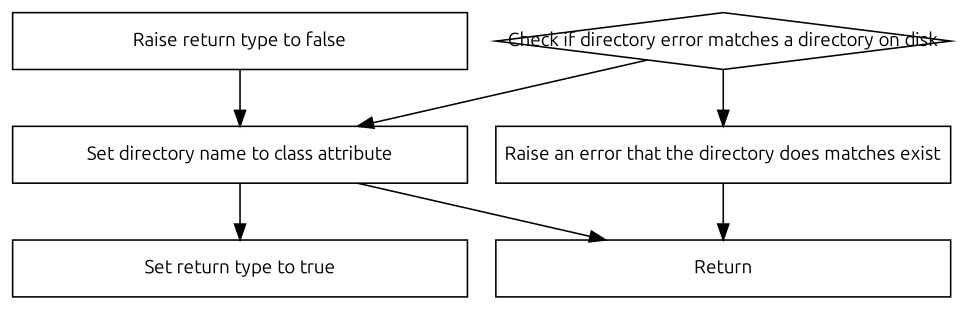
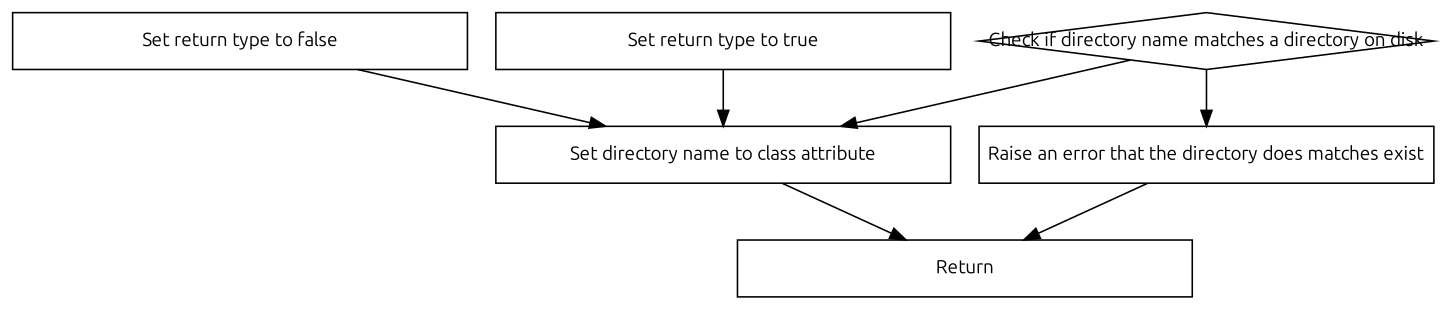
node "Raise return type to false": label "Raise return type to false" -> "Set return type to false"
node "Check if directory error matches a directory on disk": label "Check if directory error matches a directory on disk" -> "Check if directory name matches a directory on disk"
edge "Set directory name to class attribute" -> "Set return type to true": reversed
